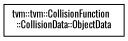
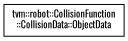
node "tvm::tvm::CollisionFunction ::CollisionData::ObjectData": label "tvm::tvm::CollisionFunction ::CollisionData::ObjectData" -> "tvm::robot::CollisionFunction ::CollisionData::ObjectData"
